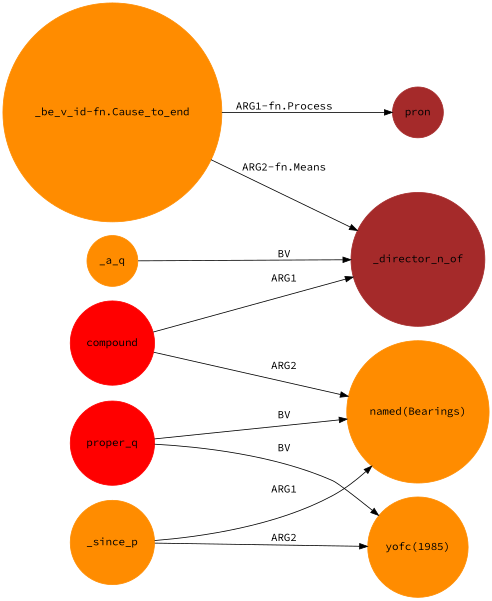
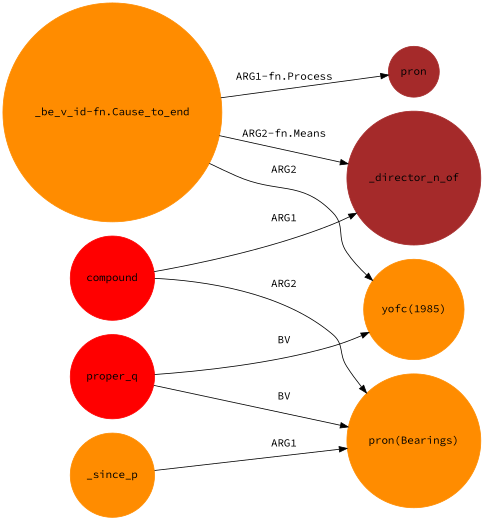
node "_a_q": removed
node "named(Bearings)": label "named(Bearings)" -> "pron(Bearings)"
edge "_since_p" -> "yofc(1985)": now "_be_v_id-fn.Cause_to_end" -> "yofc(1985)"
